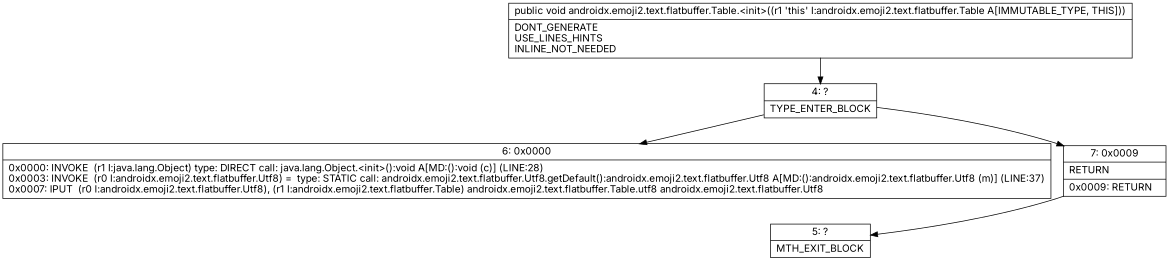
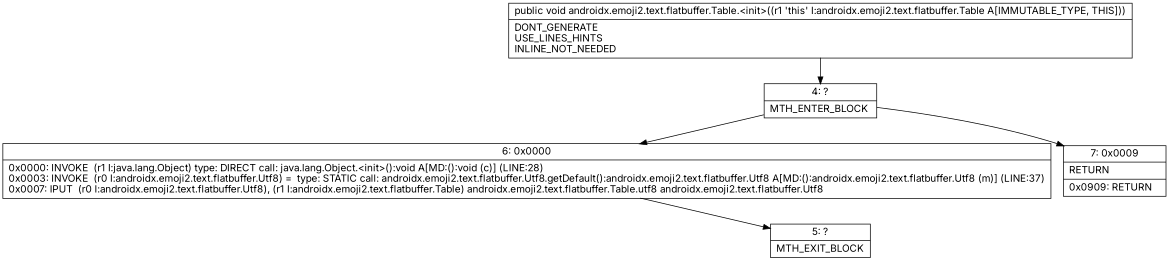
node "4: ?": text "TYPE_ENTER_BLOCK" -> "MTH_ENTER_BLOCK"
node "7: 0x0009": text "0x0009: RETURN" -> "0x0909: RETURN"
edge "7: 0x0009" -> "5: ?": now "6: 0x0000" -> "5: ?"
